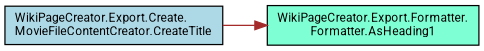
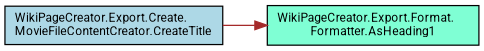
node "WikiPageCreator.Export.Formatter. Formatter.AsHeading1": label "WikiPageCreator.Export.Formatter. Formatter.AsHeading1" -> "WikiPageCreator.Export.Format. Formatter.AsHeading1"
